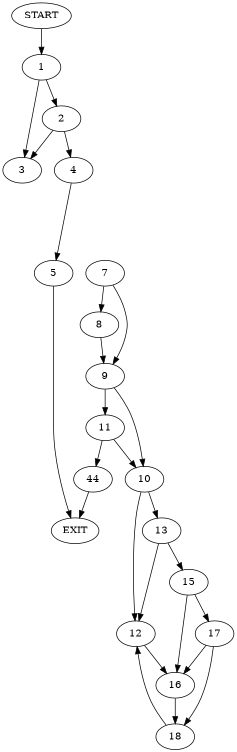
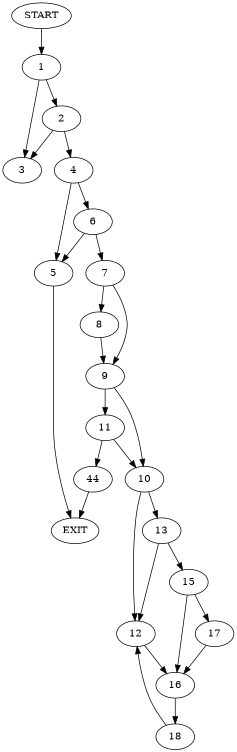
node "6": added
edge "17" -> "18": removed
